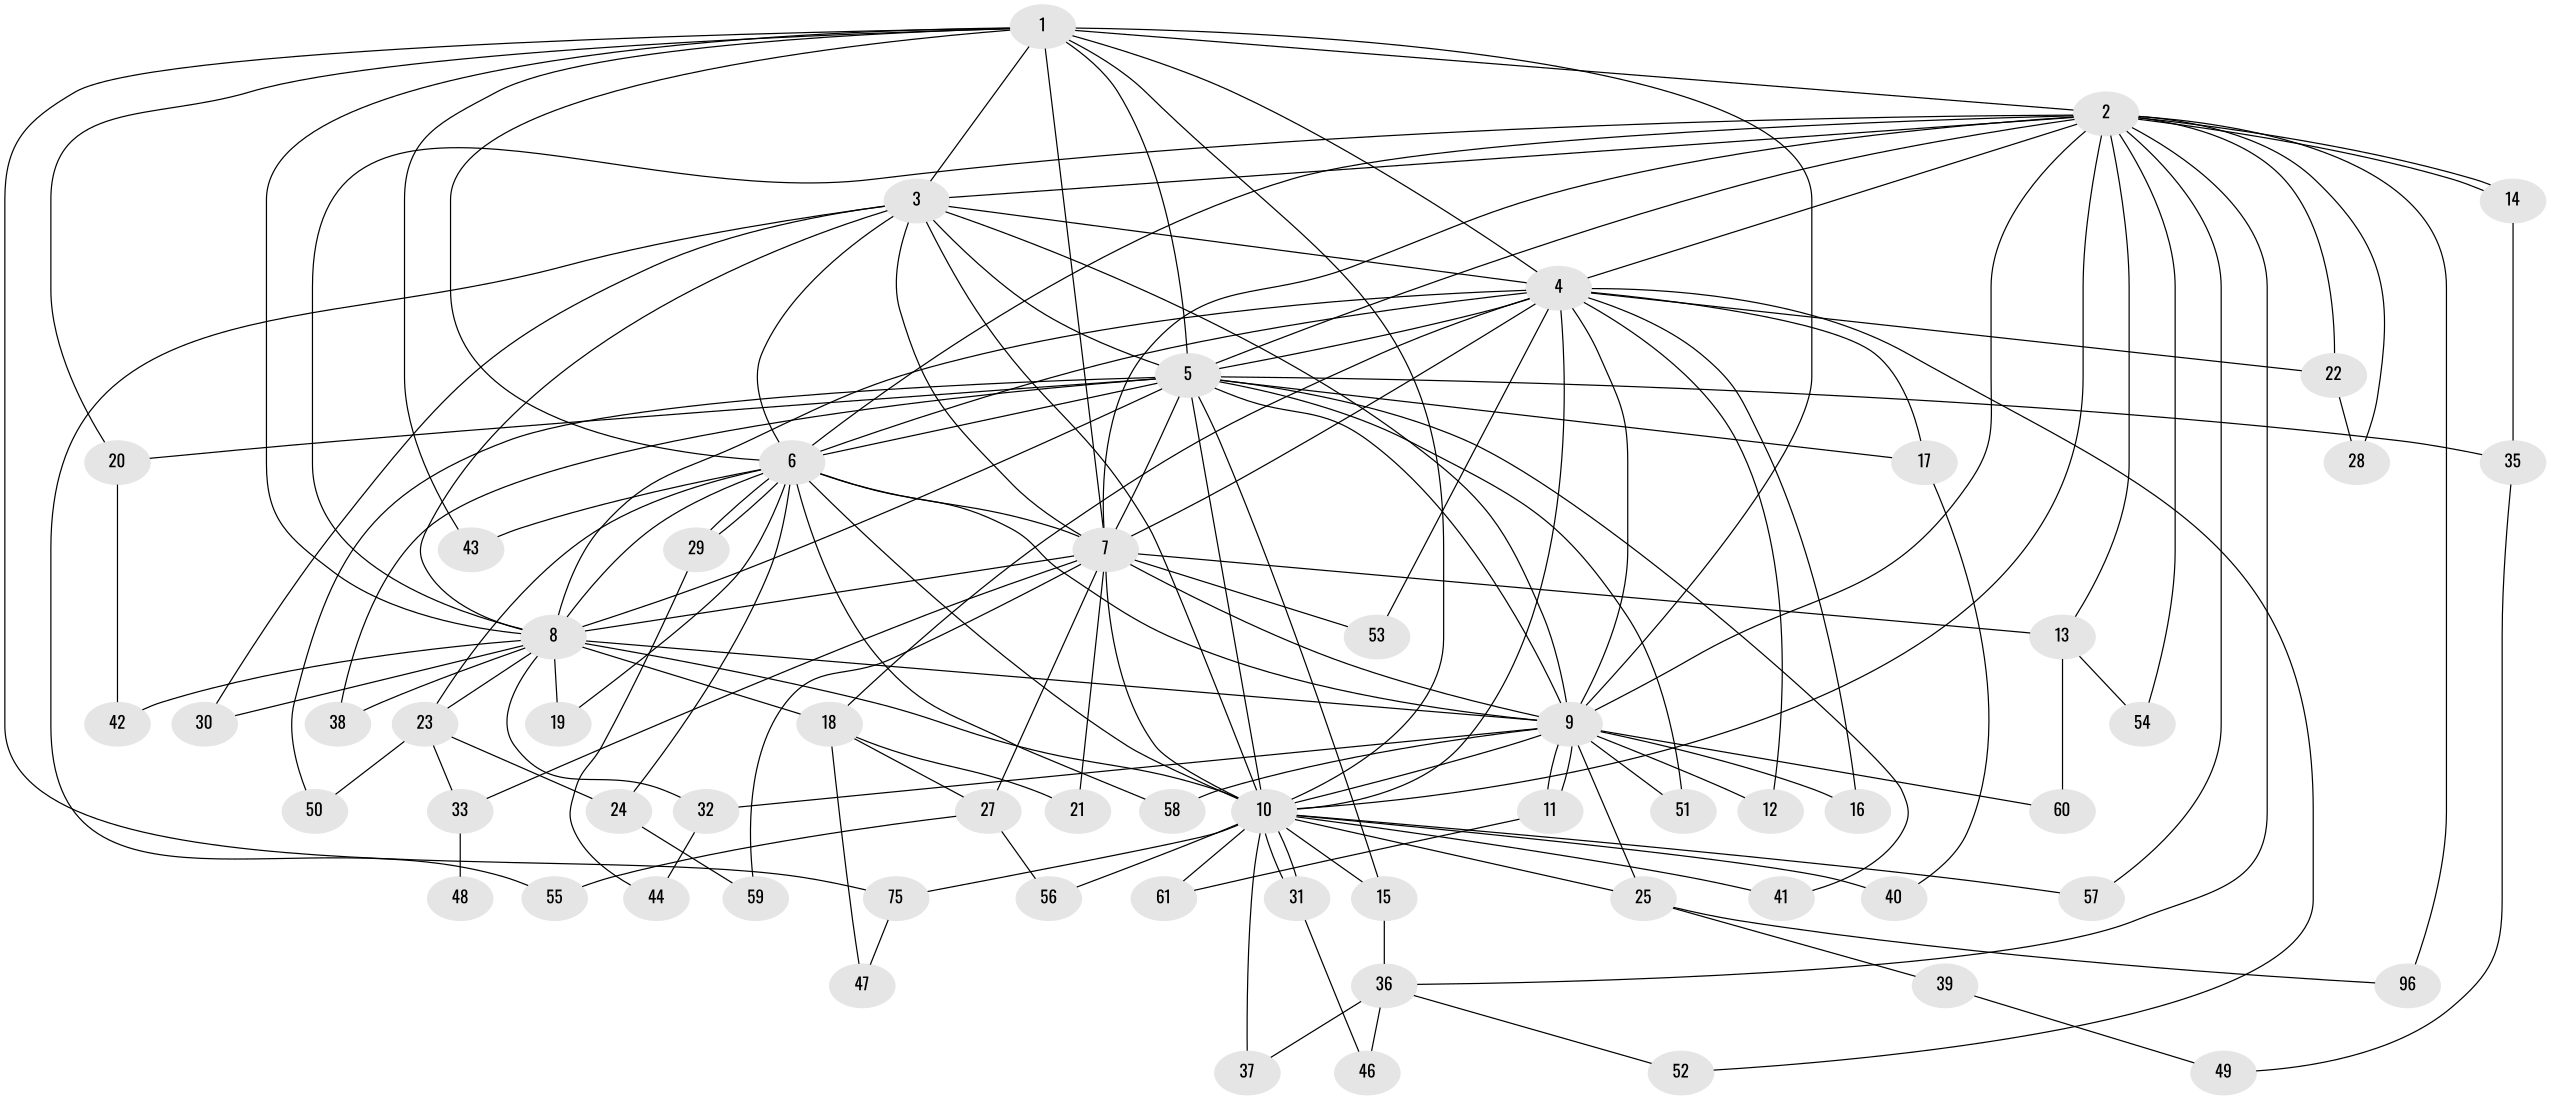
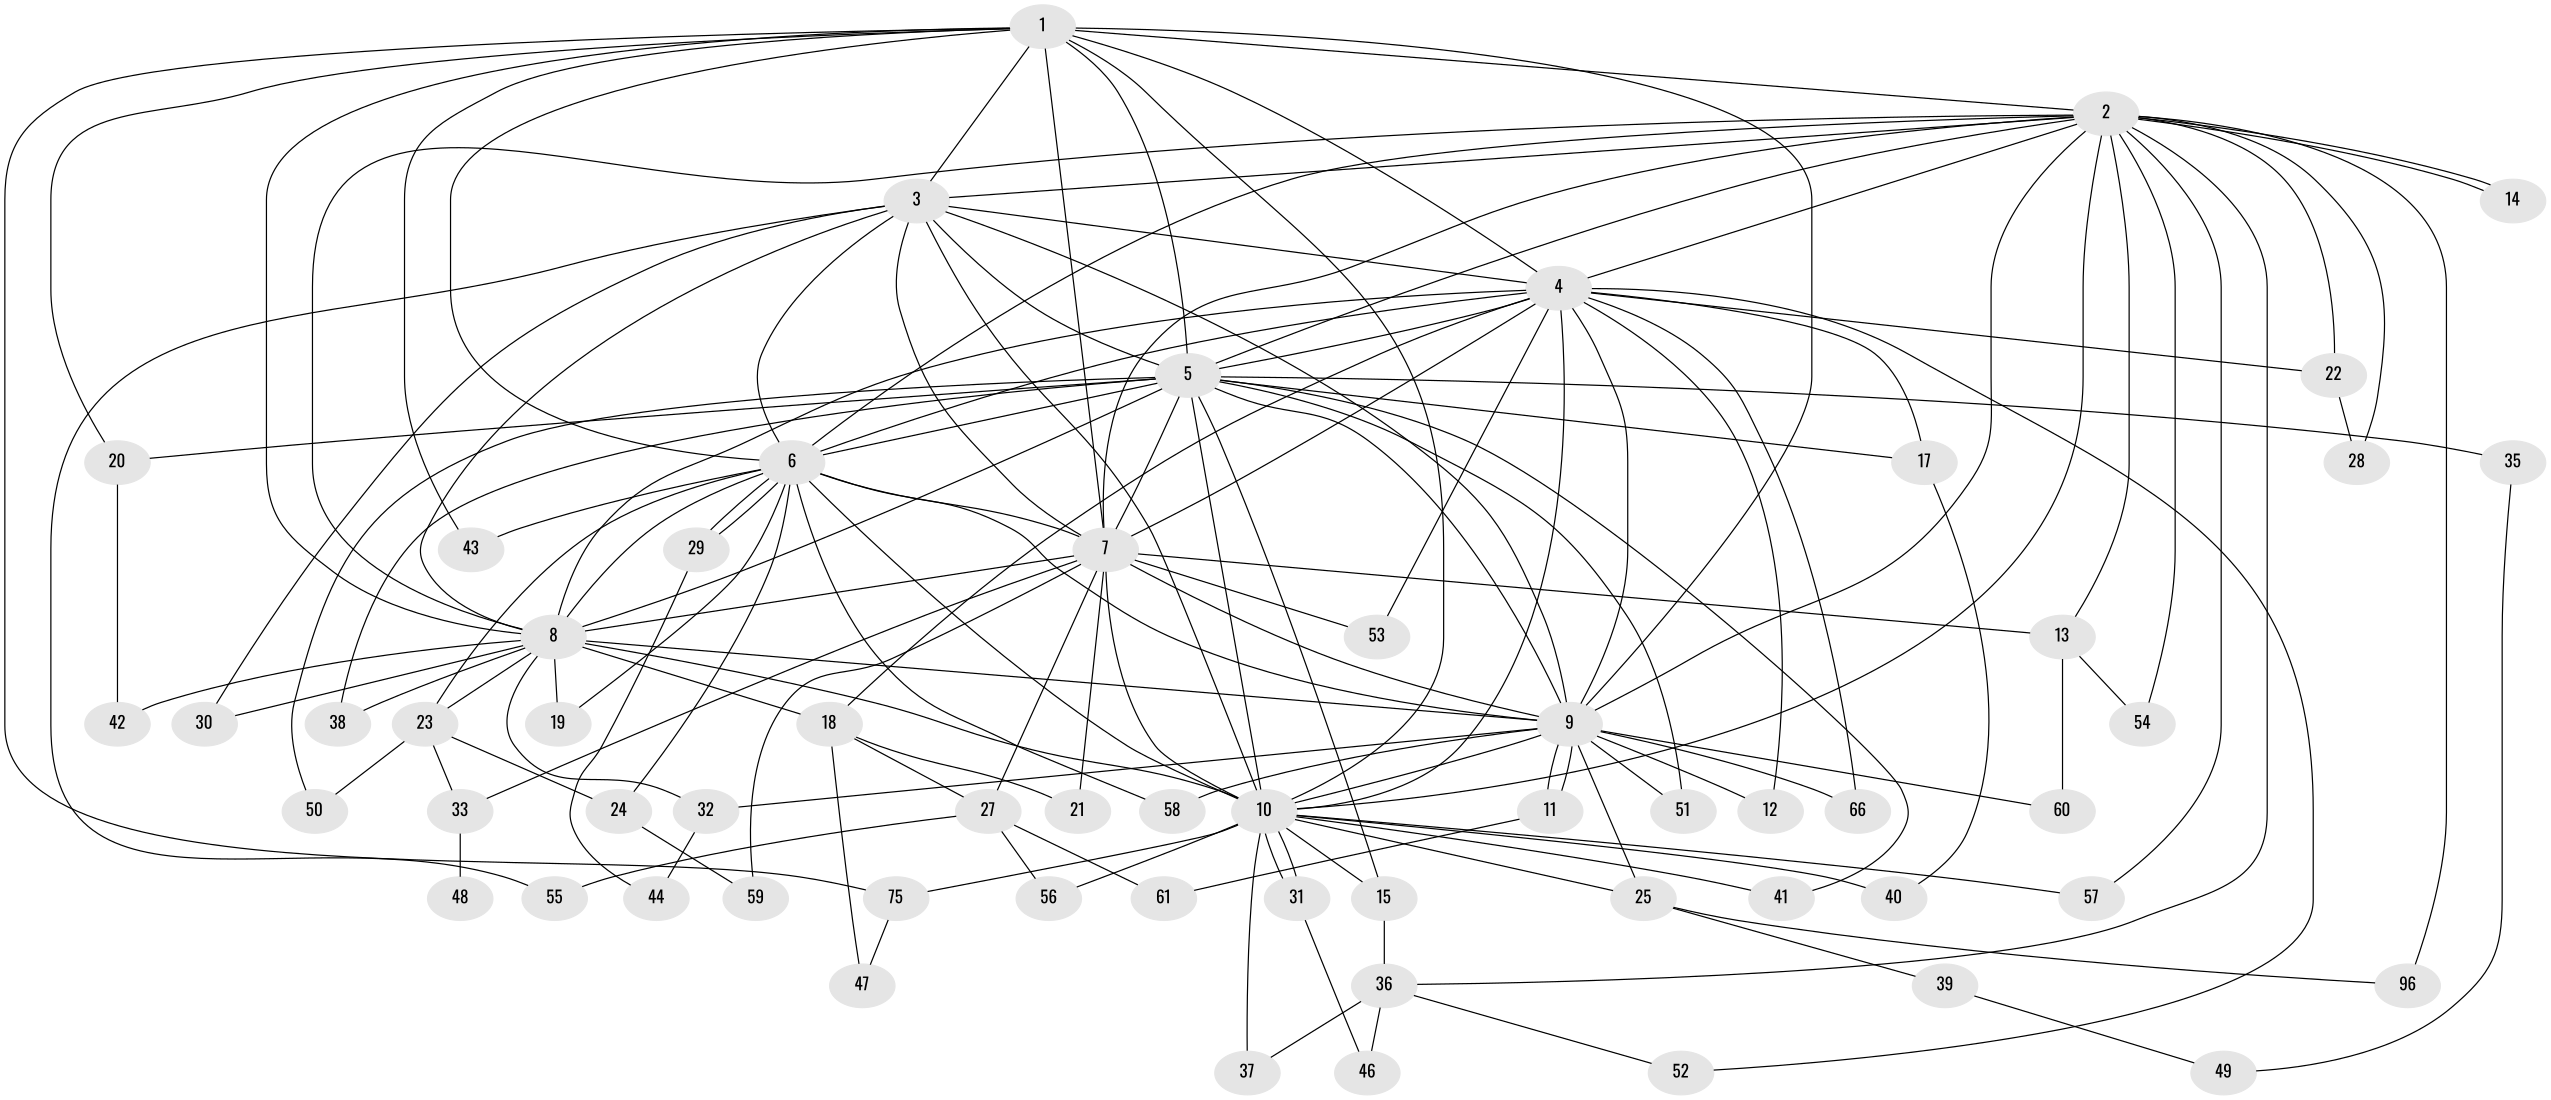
edge "14" -- "35": removed
node "16": label "16" -> "66"
edge "10" -- "61": now "27" -- "61"
